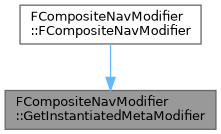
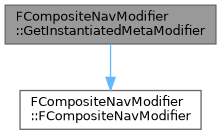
edge "FCompositeNavModifier ::FCompositeNavModifier" -> "FCompositeNavModifier ::GetInstantiatedMetaModifier": reversed
